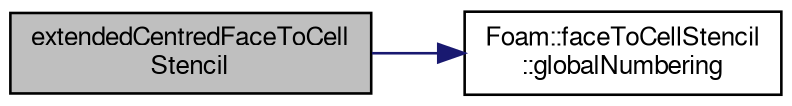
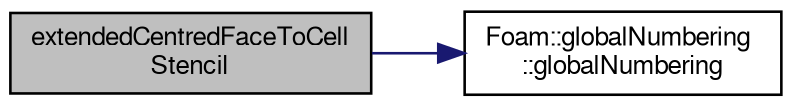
node "Foam::faceToCellStencil ::globalNumbering": label "Foam::faceToCellStencil ::globalNumbering" -> "Foam::globalNumbering ::globalNumbering"
